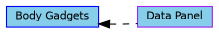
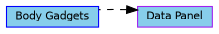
edge "Data Panel" -> "Body Gadgets": reversed
